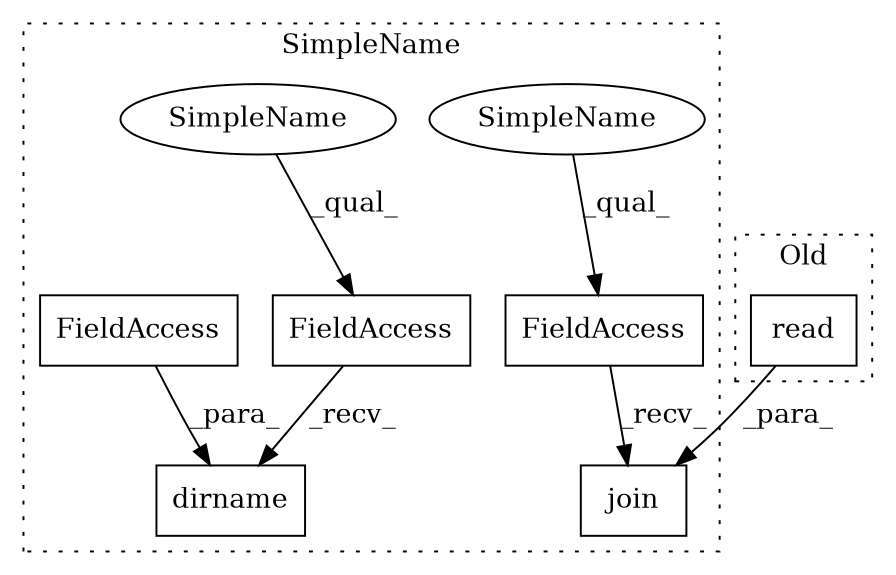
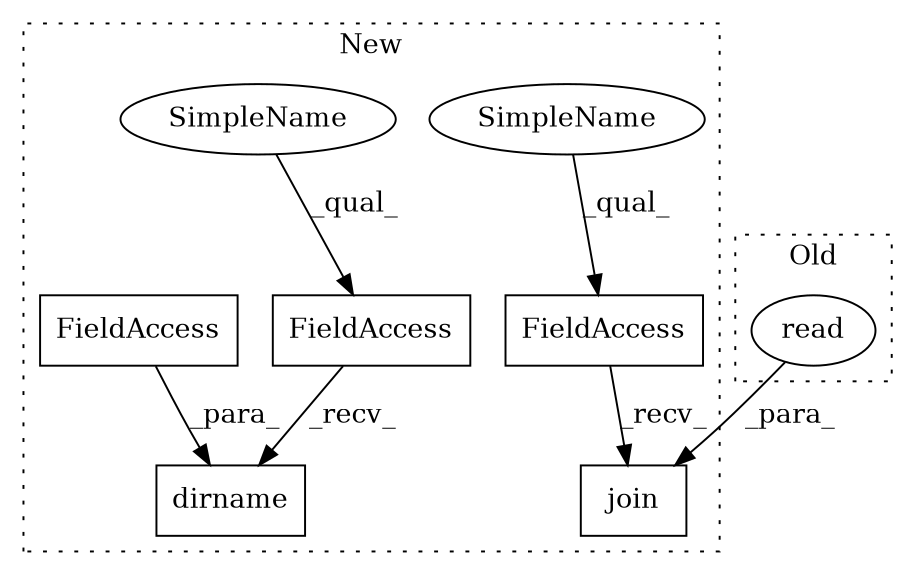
cluster "SimpleName": label "SimpleName" -> "New"
node "read": shape box -> ellipse
